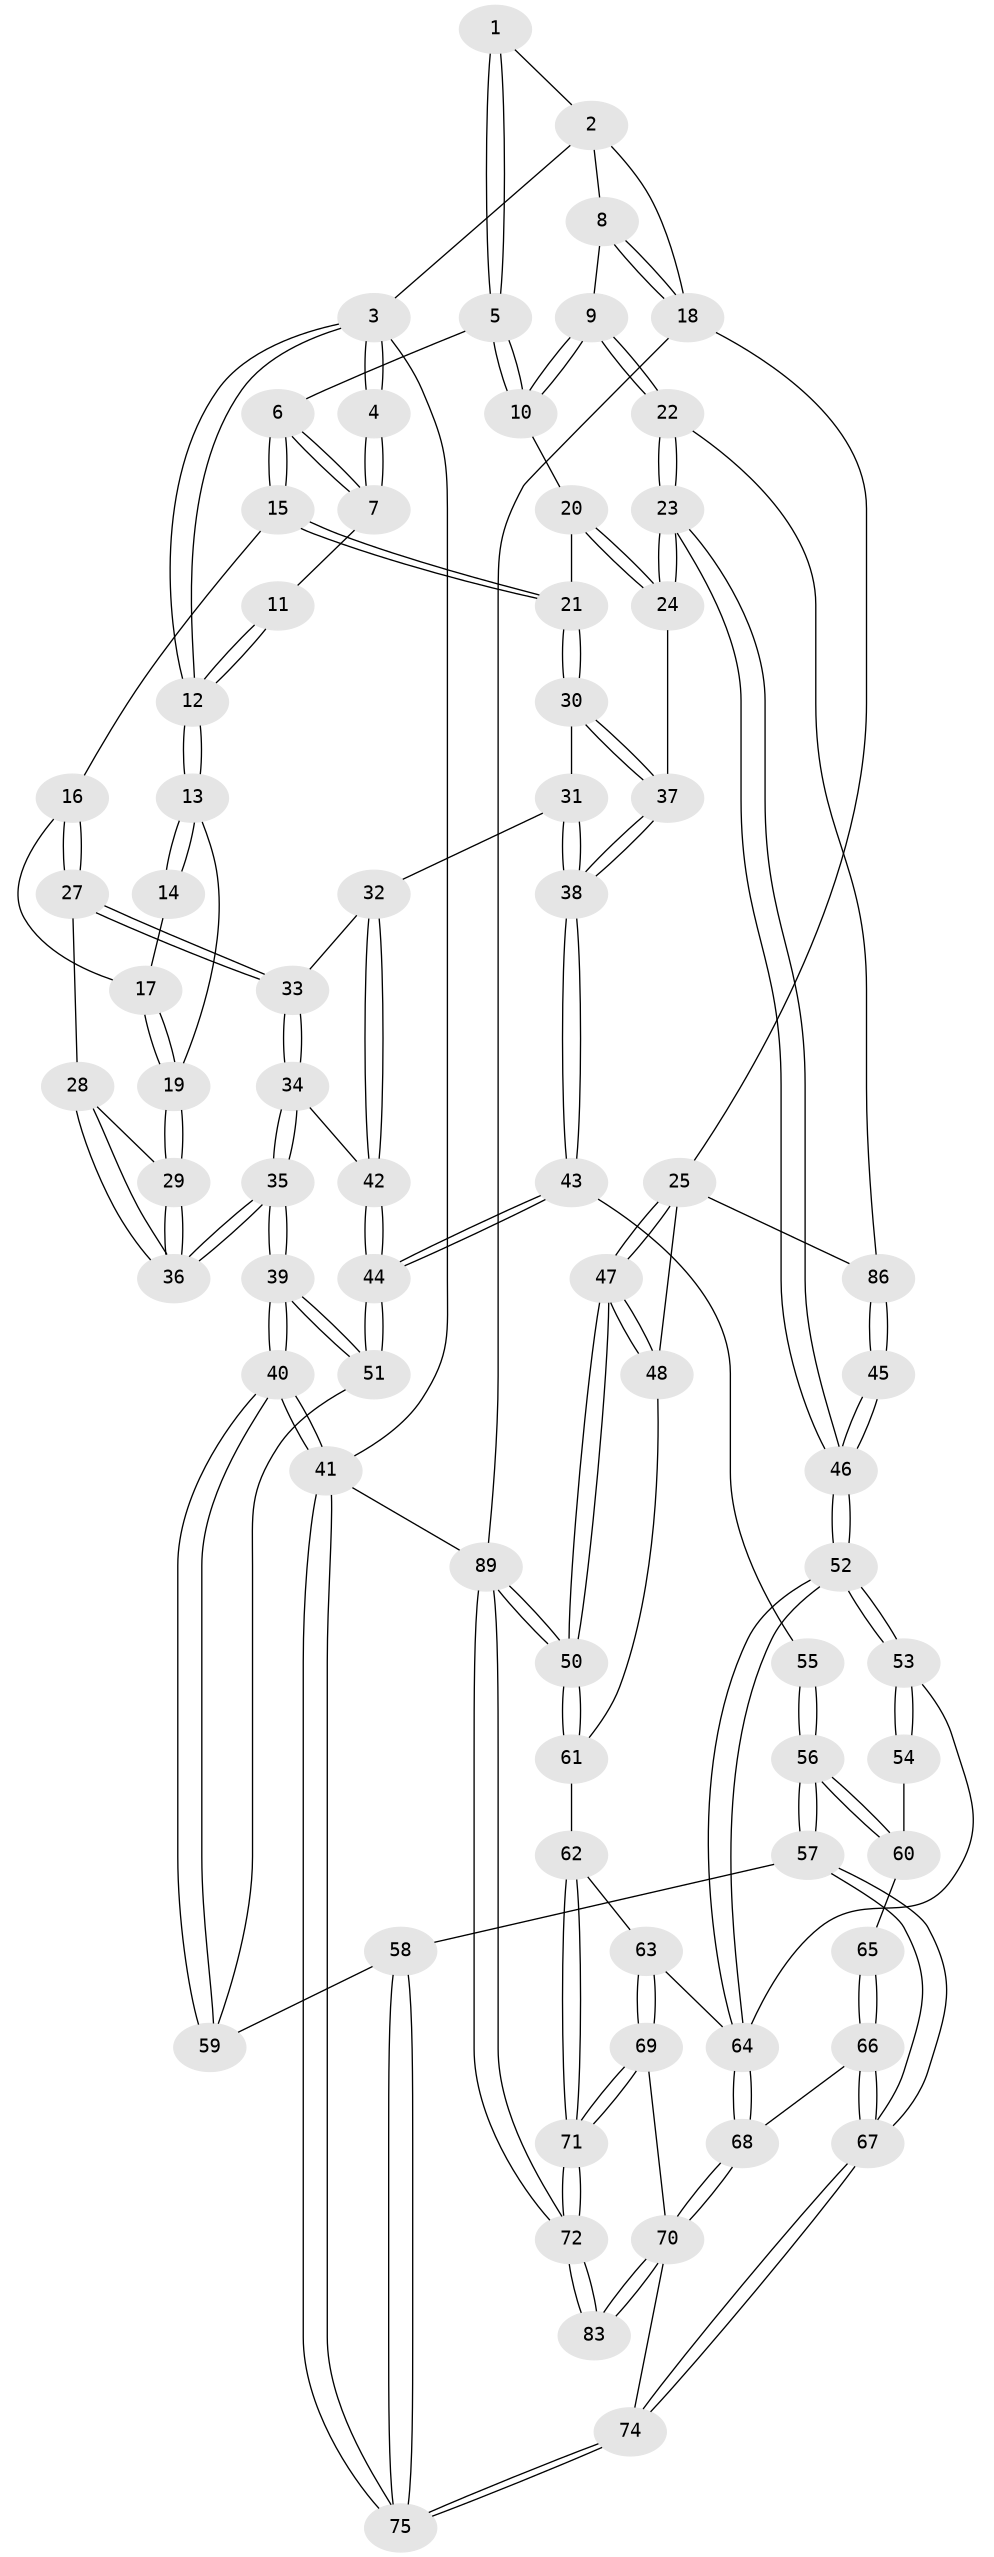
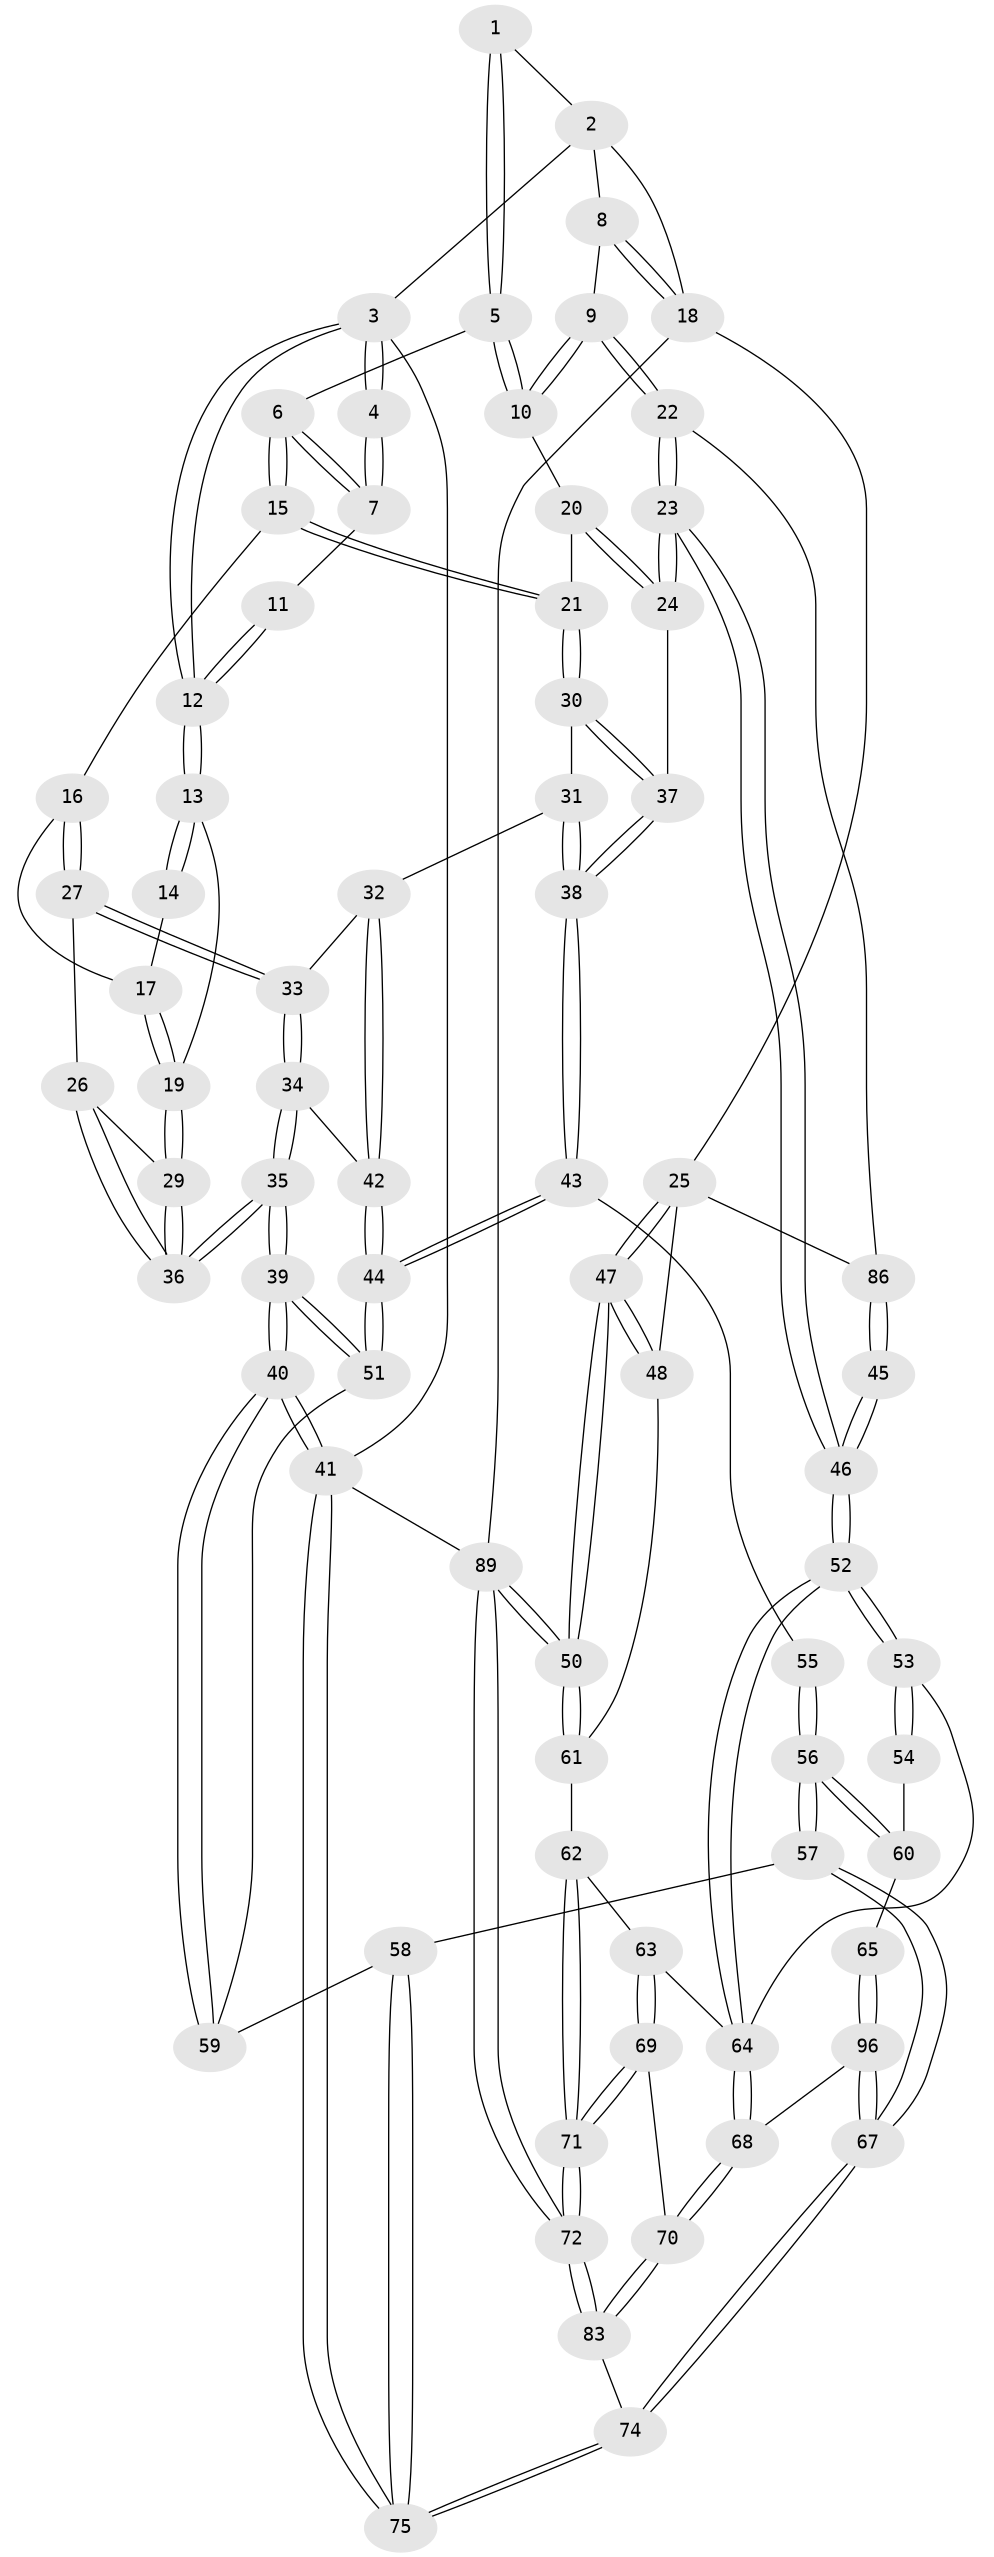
node "28": label "28" -> "26"
node "66": label "66" -> "96"
edge "70" -- "74": now "83" -- "74"
